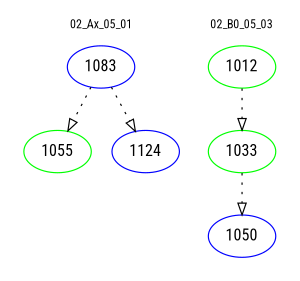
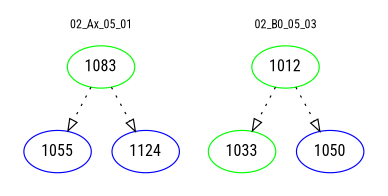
node "1083": color blue -> green
node "1055": color green -> blue
edge "1033" -> "1050": now "1012" -> "1050"
